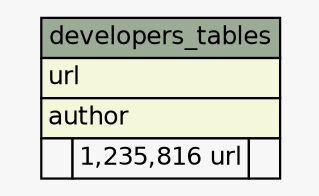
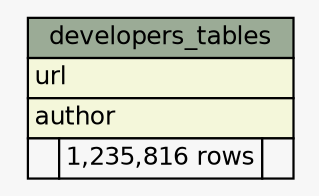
node "developers_tables": text "1,235,816 url" -> "1,235,816 rows"
